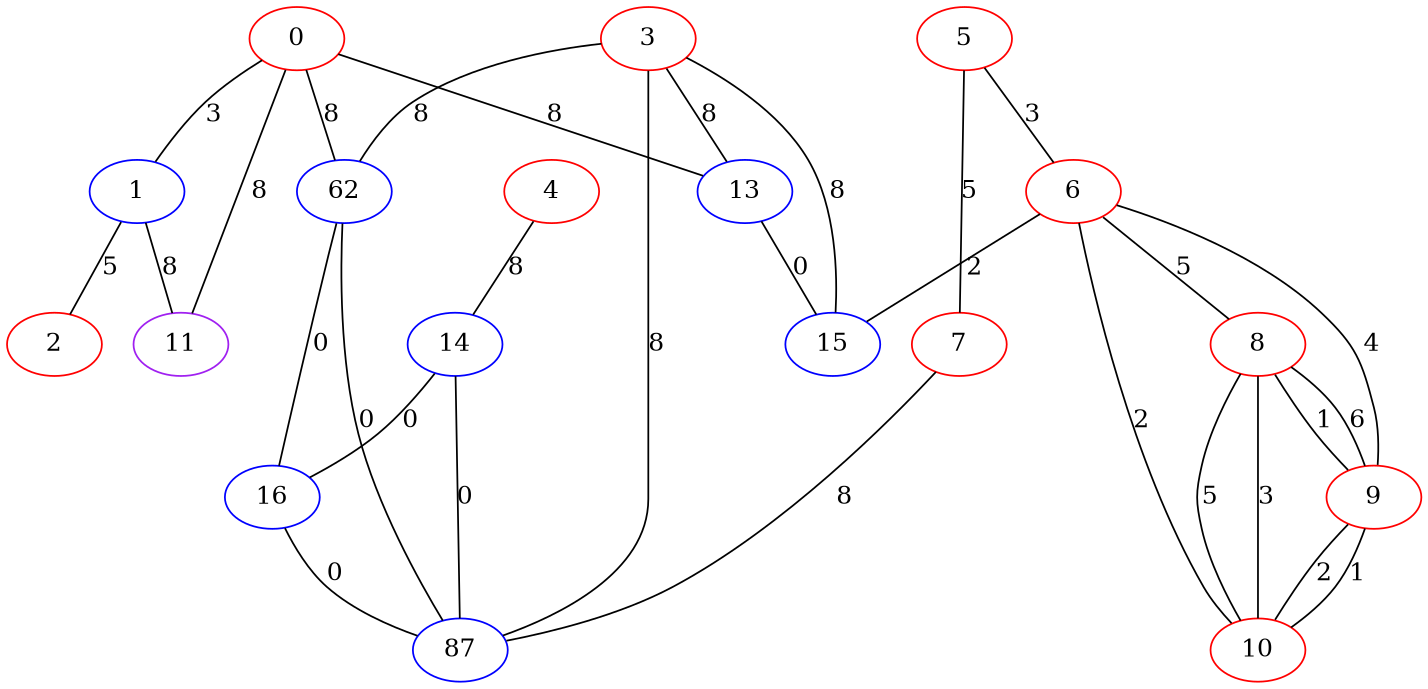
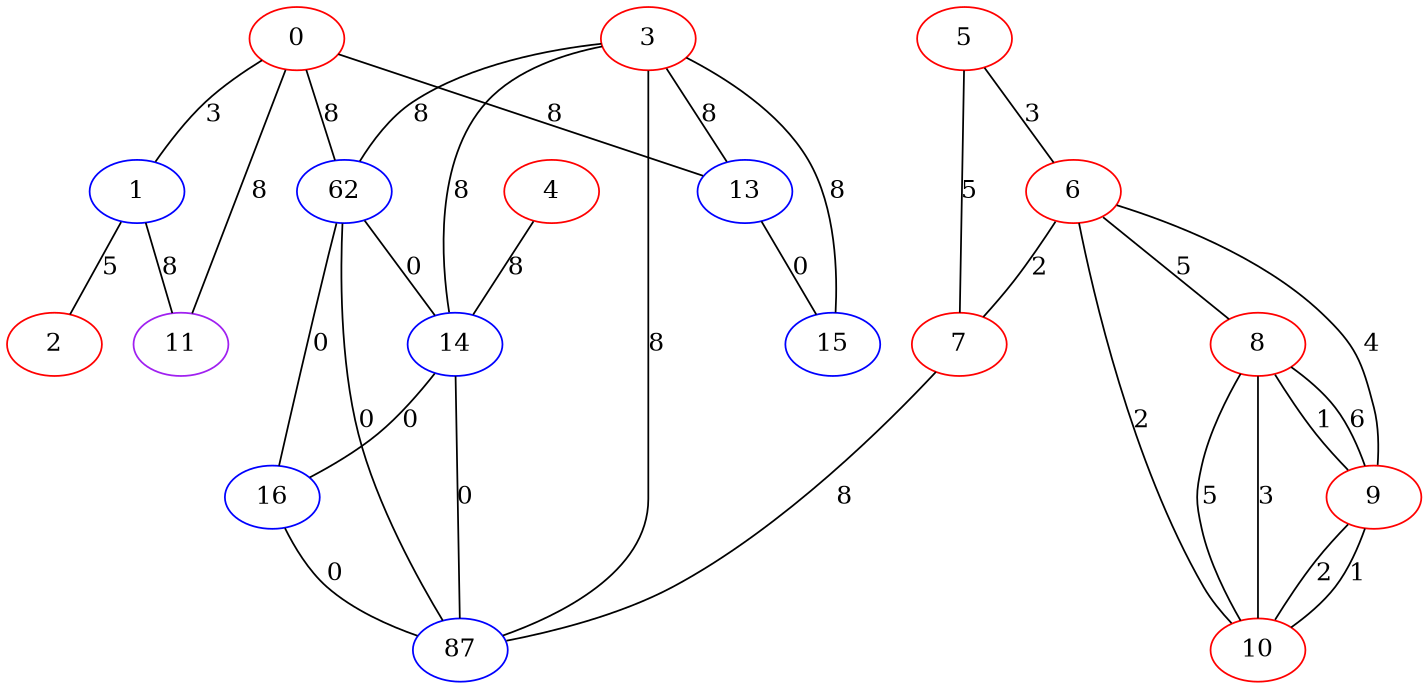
edge "3" -- "14": added, label "8"
edge "62" -- "14": added, label "0"
edge "6" -- "15": now "6" -- "7"
